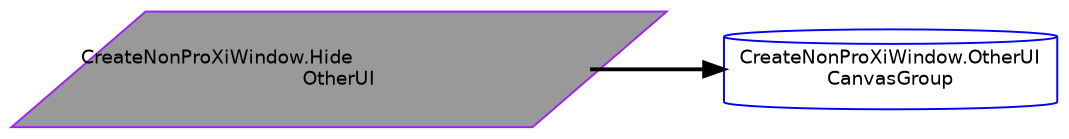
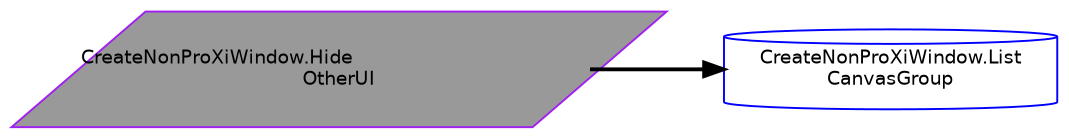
node "CreateNonProXiWindow.OtherUI CanvasGroup": label "CreateNonProXiWindow.OtherUI CanvasGroup" -> "CreateNonProXiWindow.List CanvasGroup"
